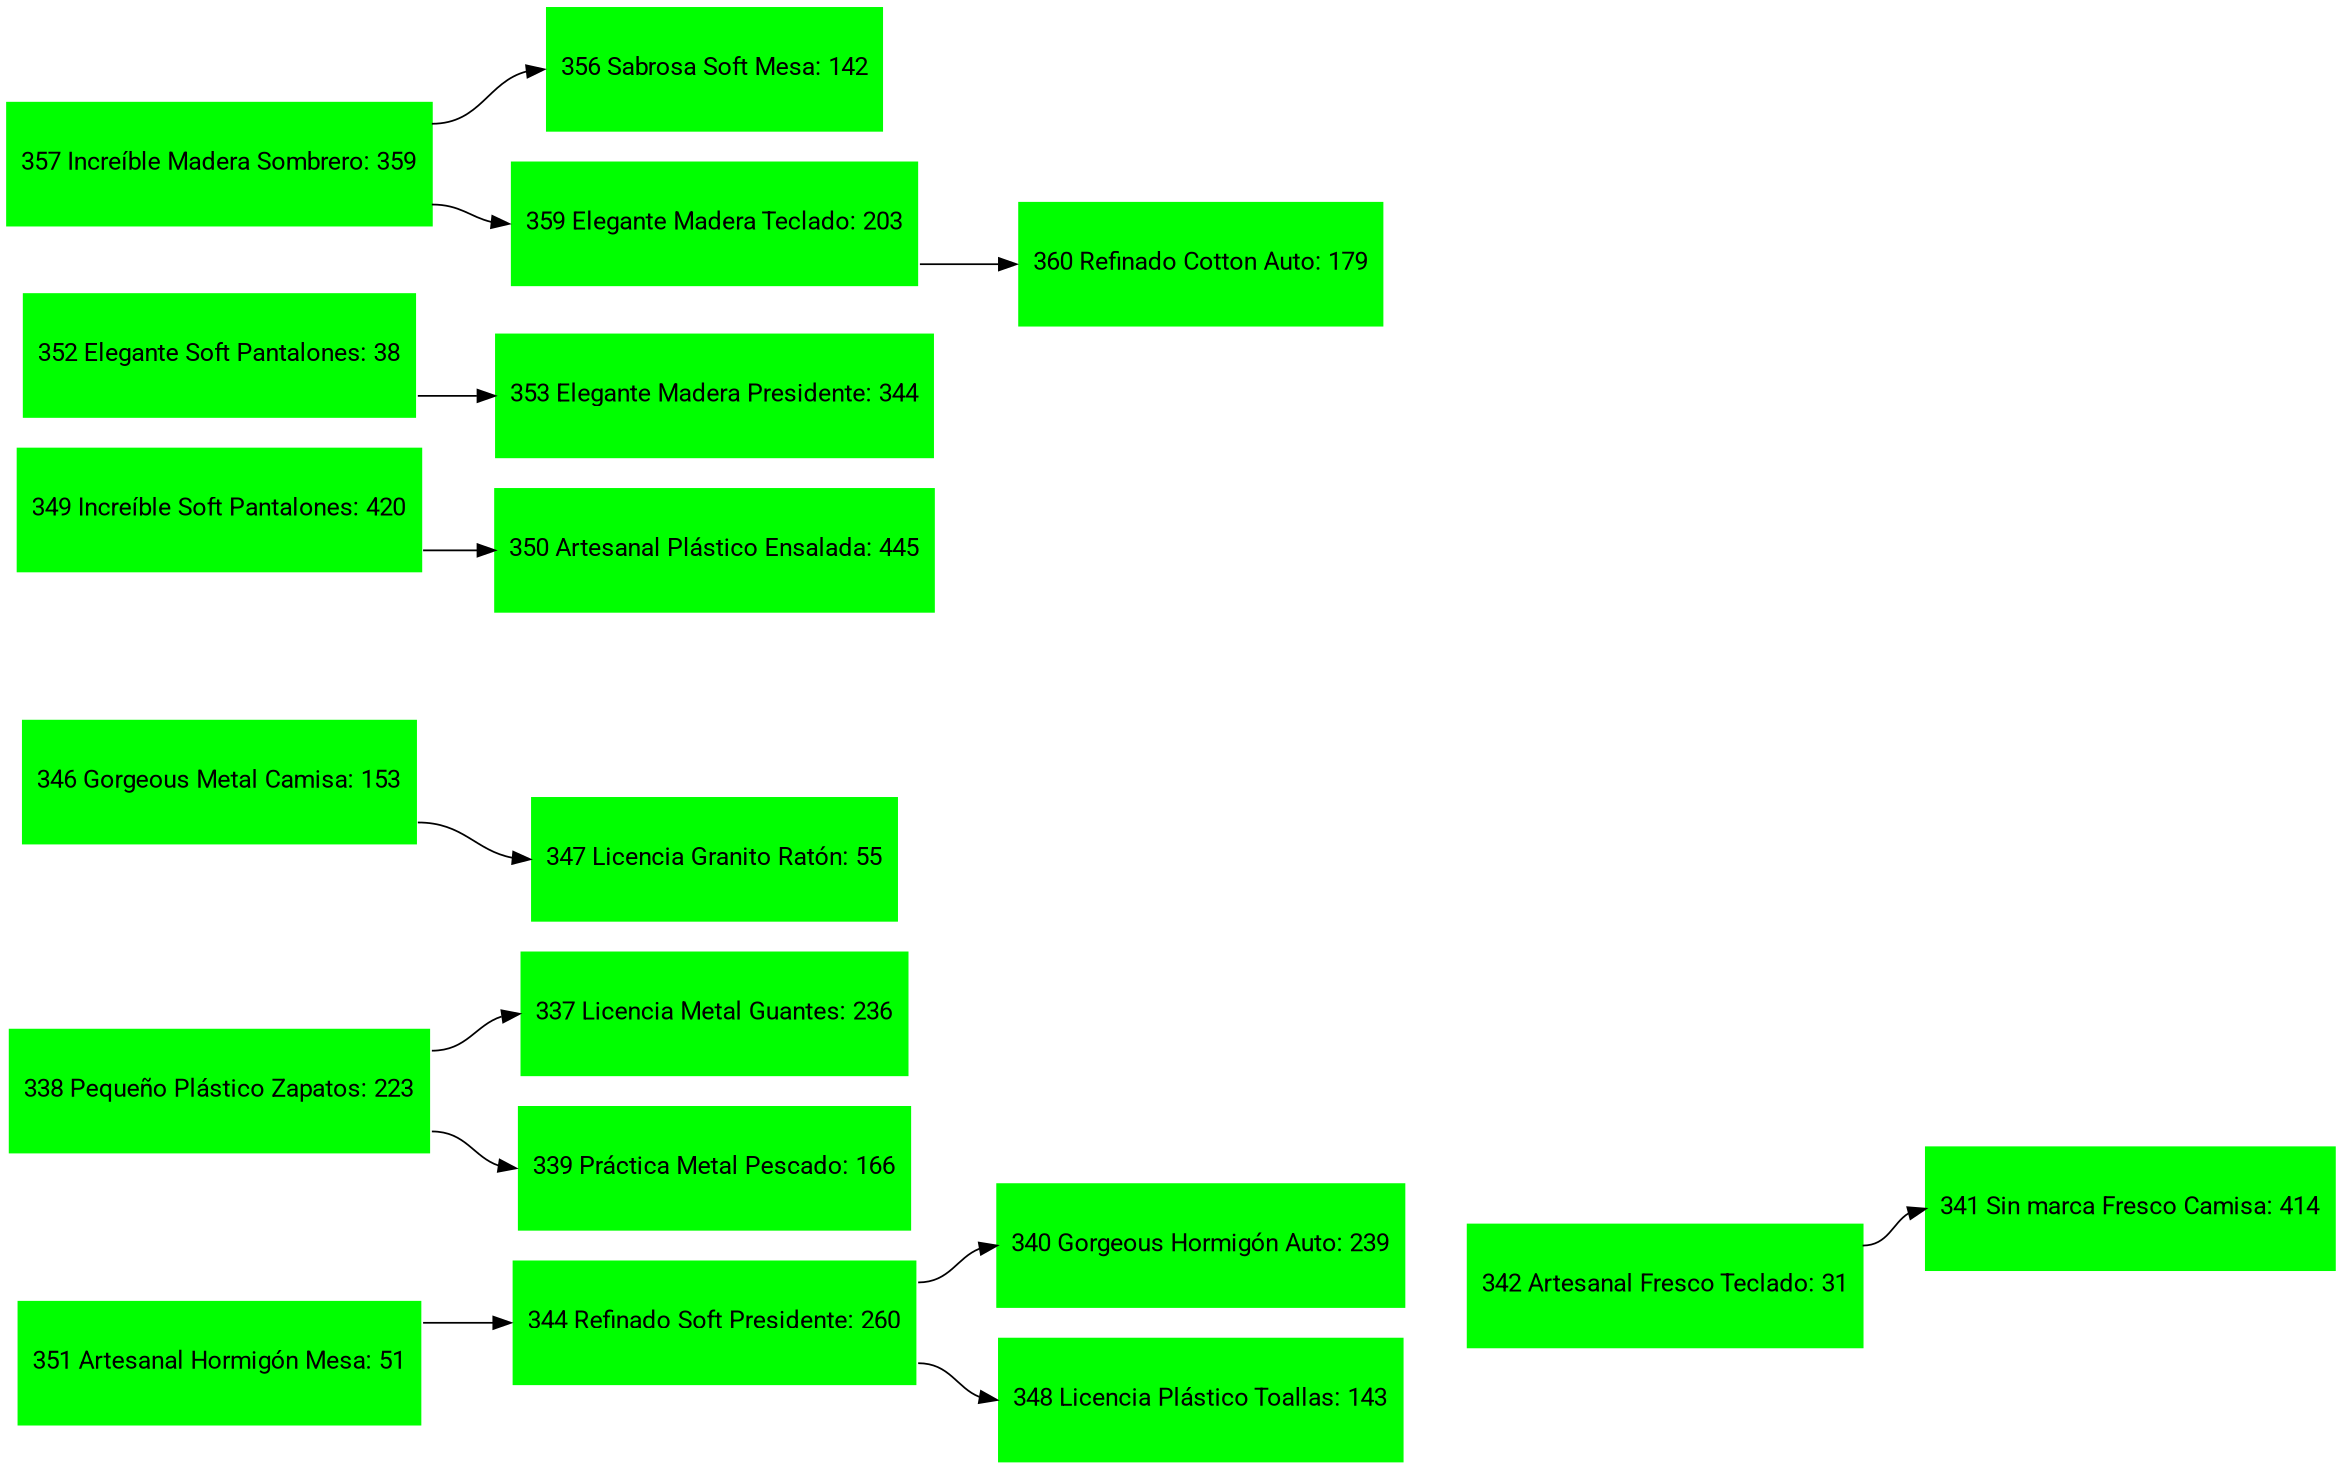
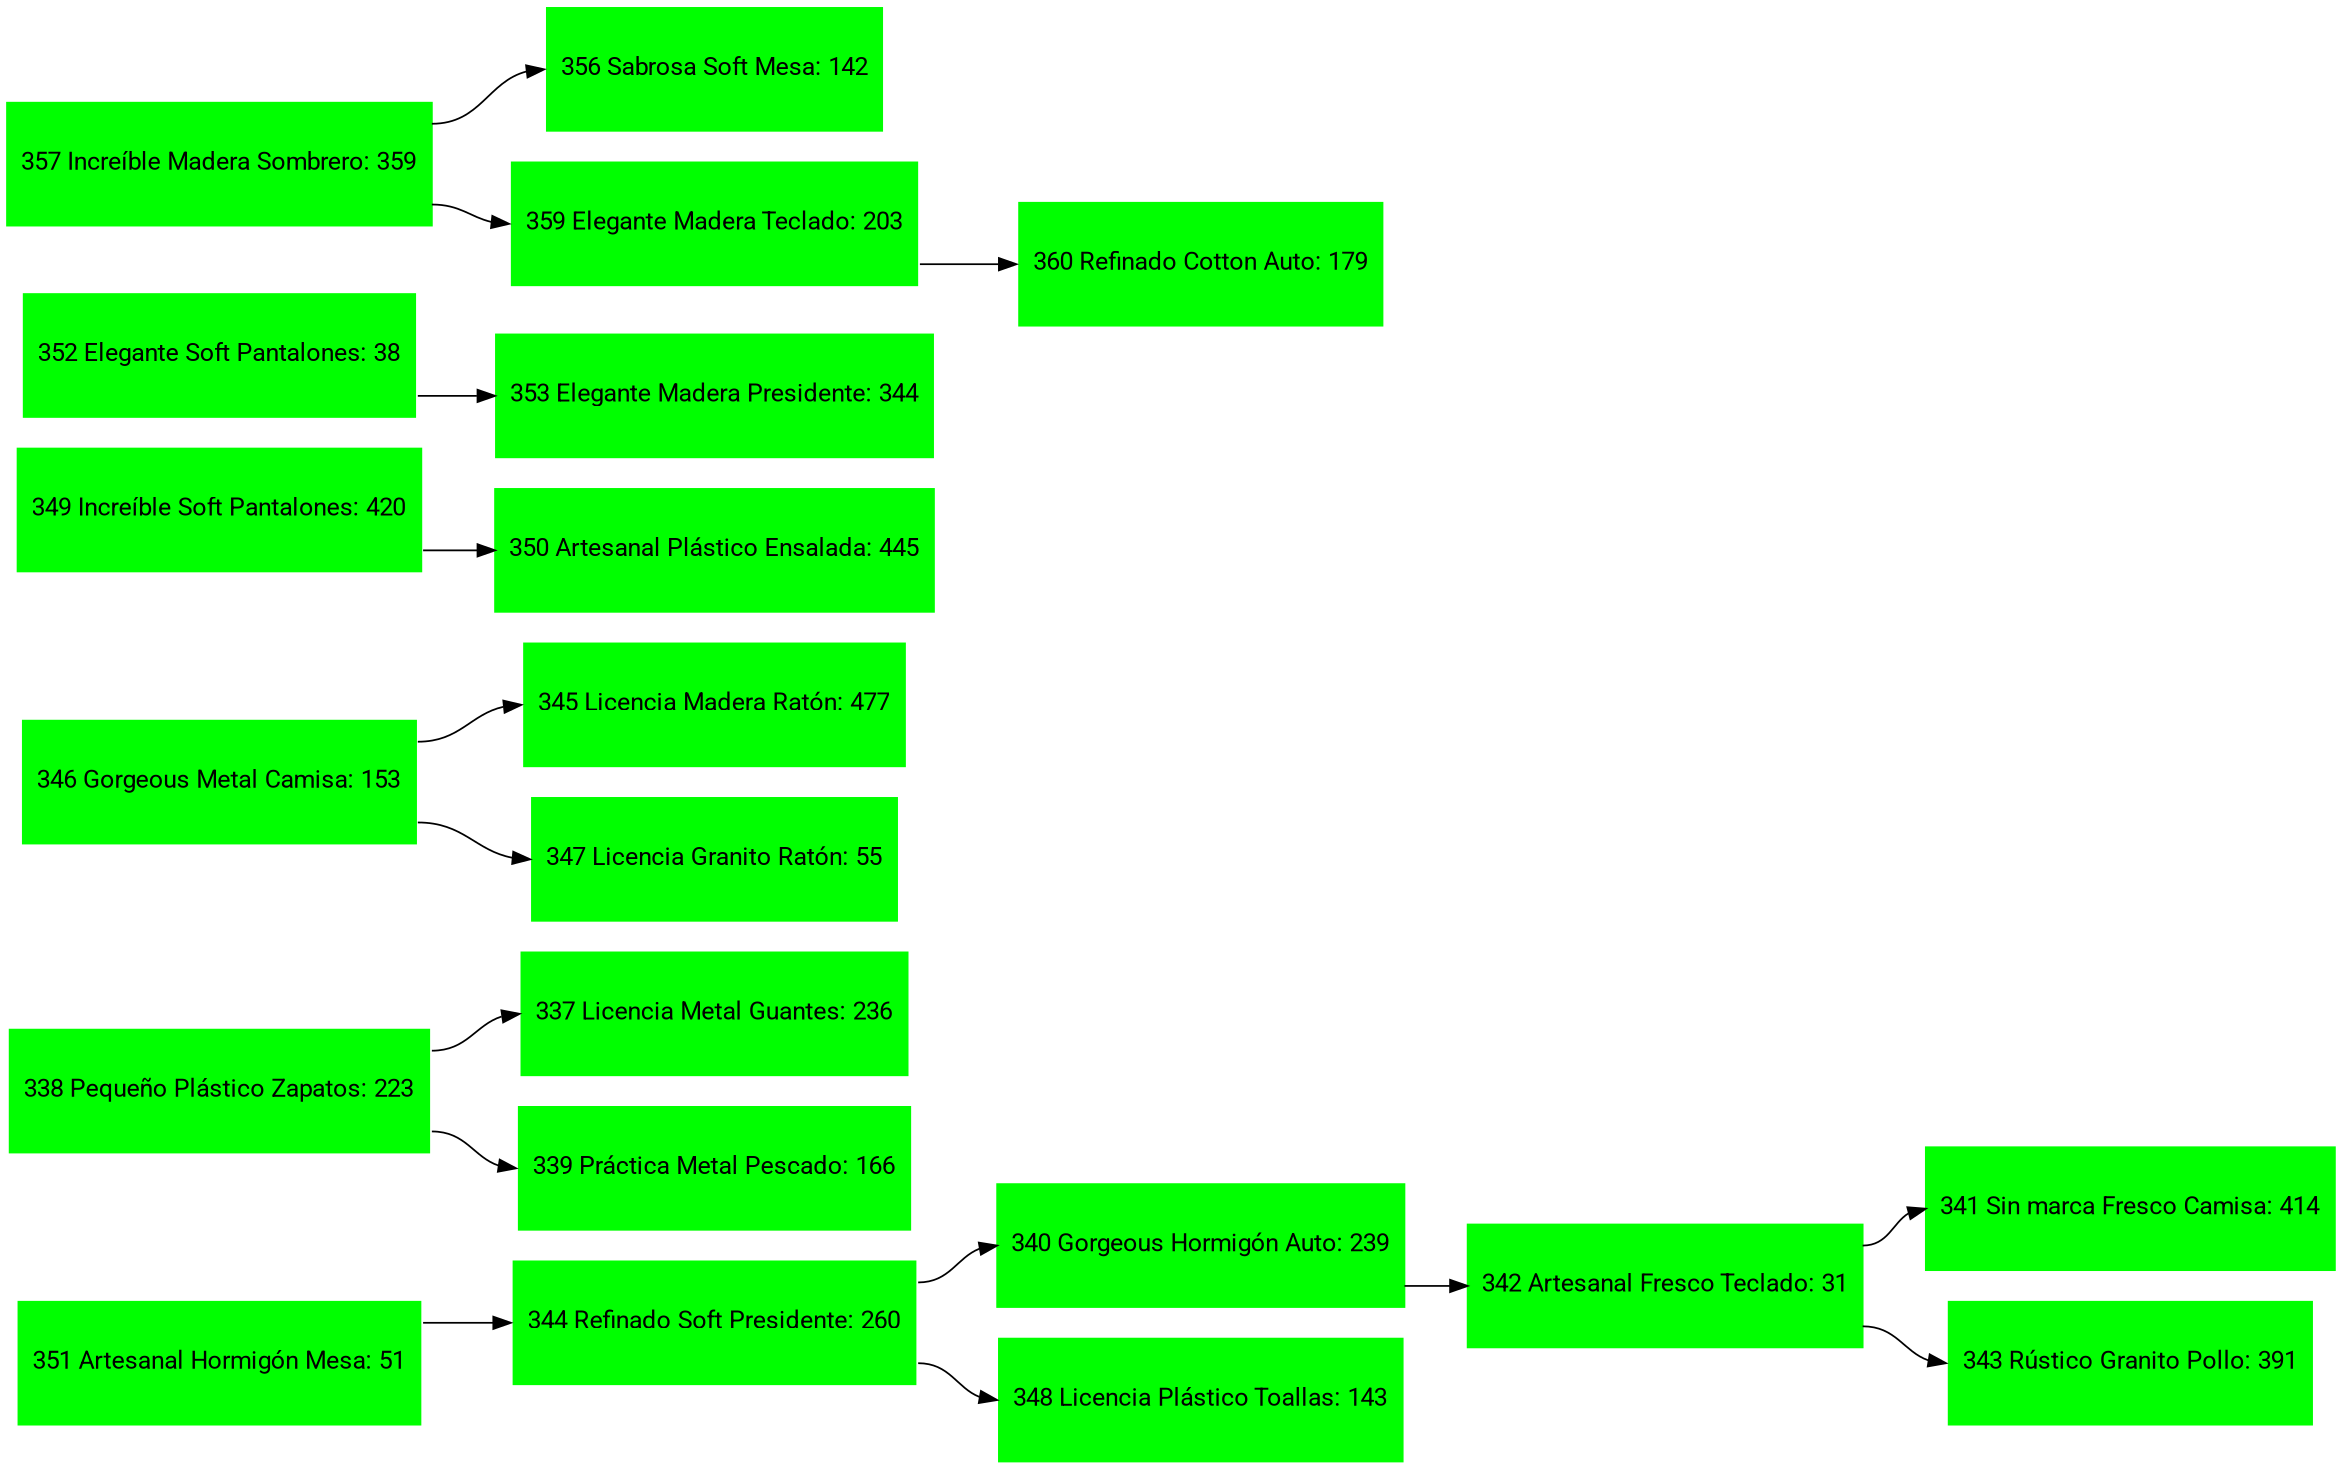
node "345 Licencia Madera Ratón: 477": added
edge "340 Gorgeous Hormigón Auto: 239" -> "342 Artesanal Fresco Teclado: 31": added
node "343 Rústico Granito Pollo: 391": added
